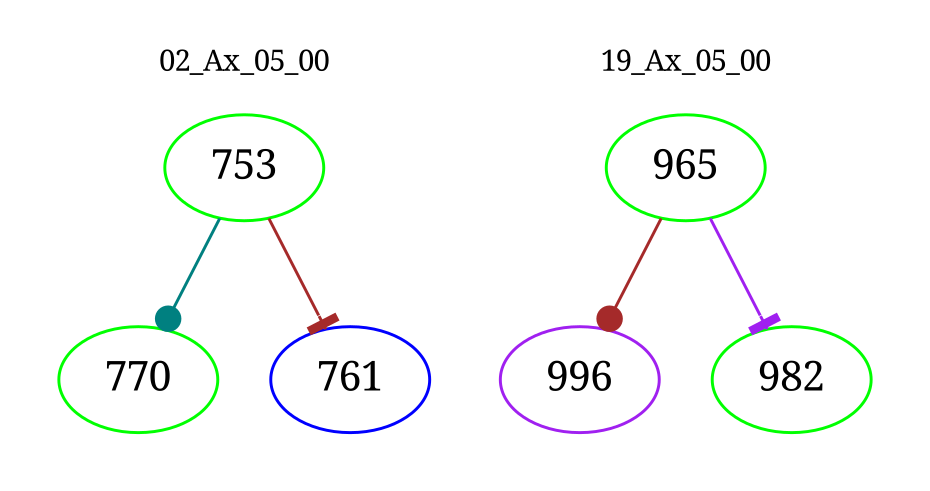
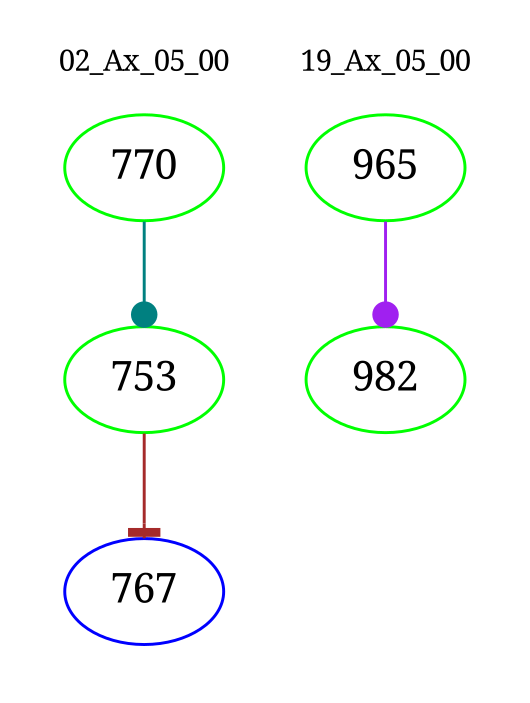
edge "753" -> "770": reversed
edge "965" -> "982": arrowhead tee -> dot
node "761": label "761" -> "767"
node "996": removed
